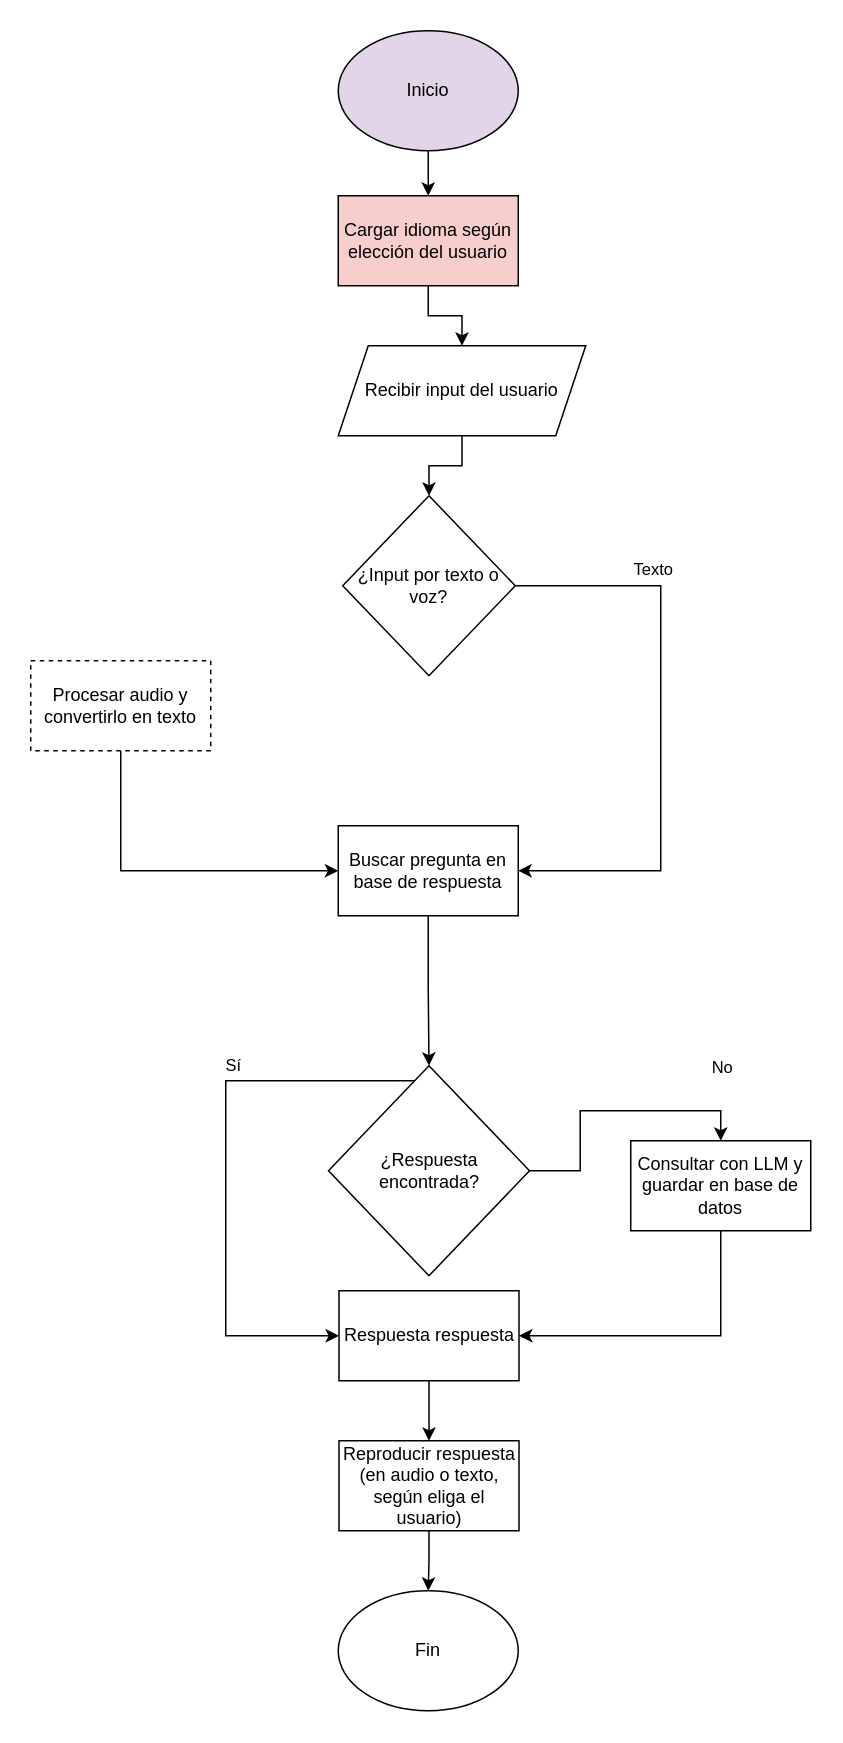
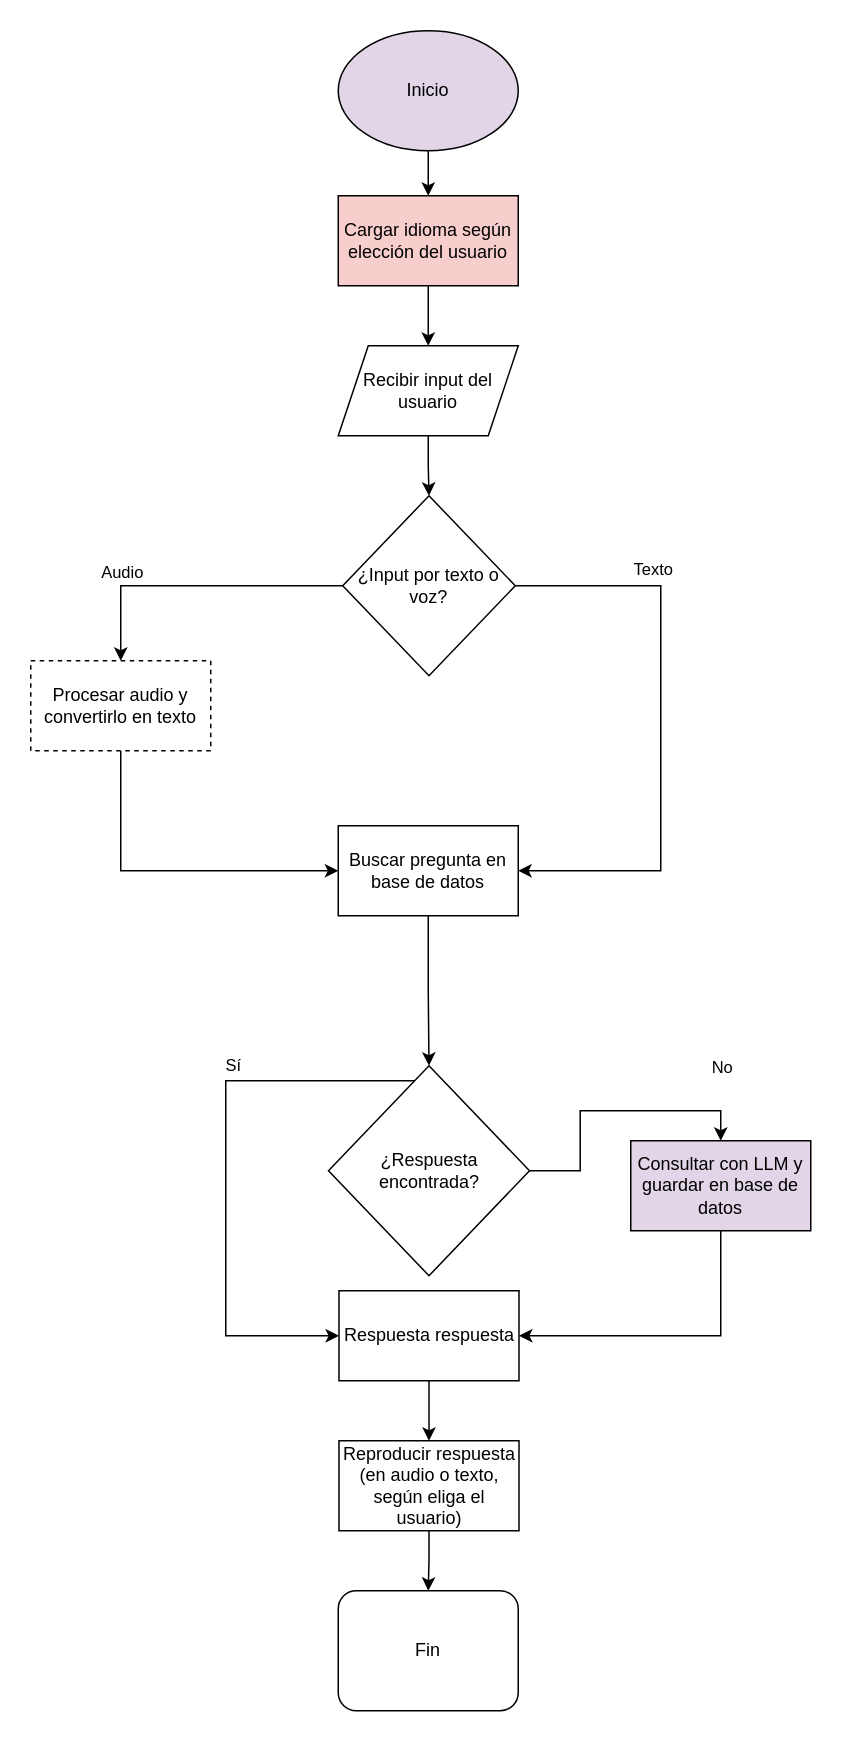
node "Recibir input del usuario": size 248x90 -> 180x90
edge "¿Input por texto o voz?" -> "Procesar audio y convertirlo en texto": added, label "Audio"
node "Buscar pregunta en base de respuesta": label "Buscar pregunta en base de respuesta" -> "Buscar pregunta en base de datos"
node "Consultar con LLM y guardar en base de datos": fillcolor #ffffff -> #e1d5e7
node "Fin": shape ellipse -> rounded rectangle
